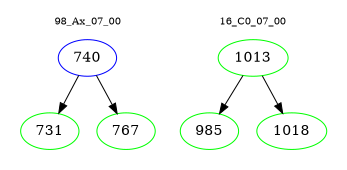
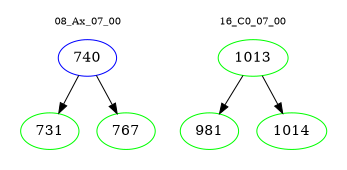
cluster "98_Ax_07_00": label "98_Ax_07_00" -> "08_Ax_07_00"
node "985": label "985" -> "981"
node "1018": label "1018" -> "1014"
